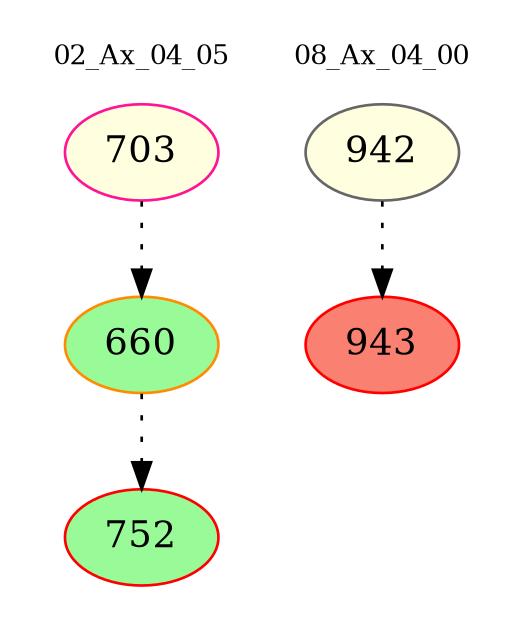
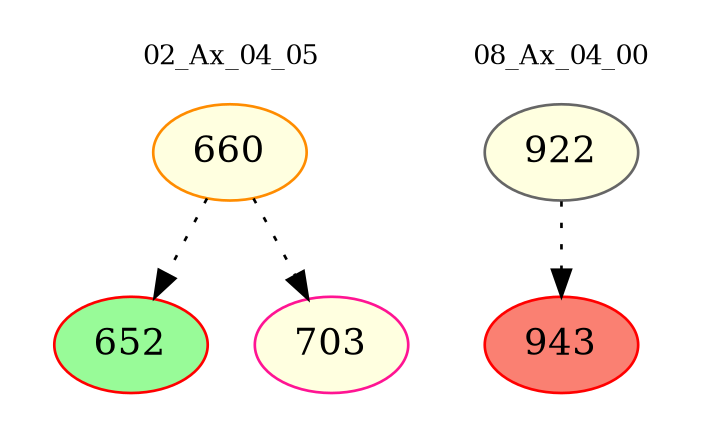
node "942": label "942" -> "922"
edge "703" -> "660": reversed
node "660": fillcolor palegreen -> lightyellow
node "752": label "752" -> "652"
